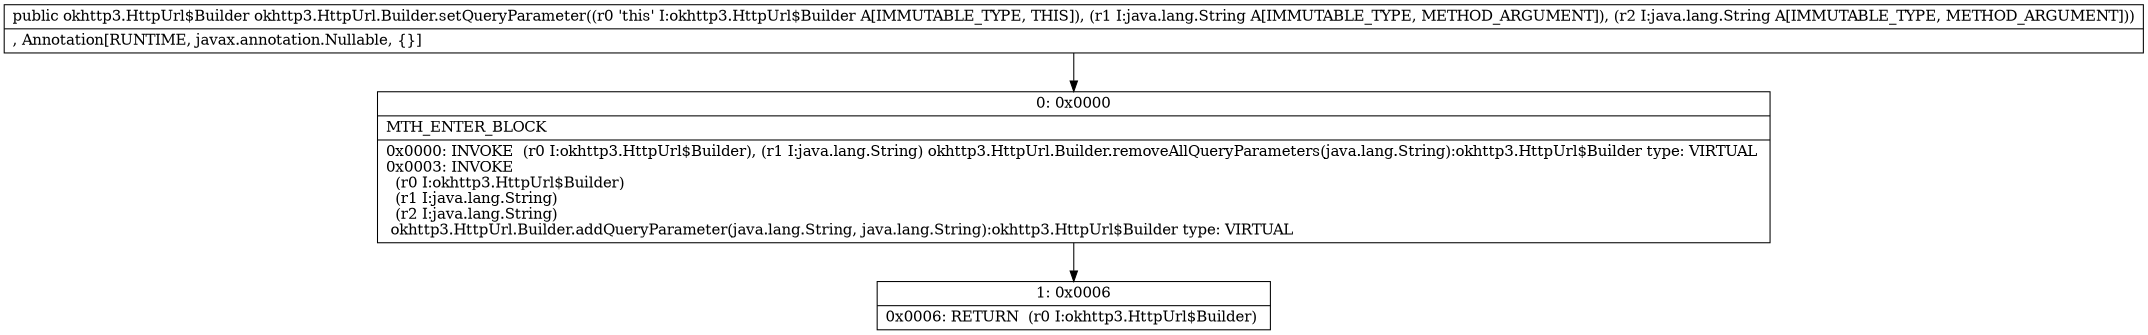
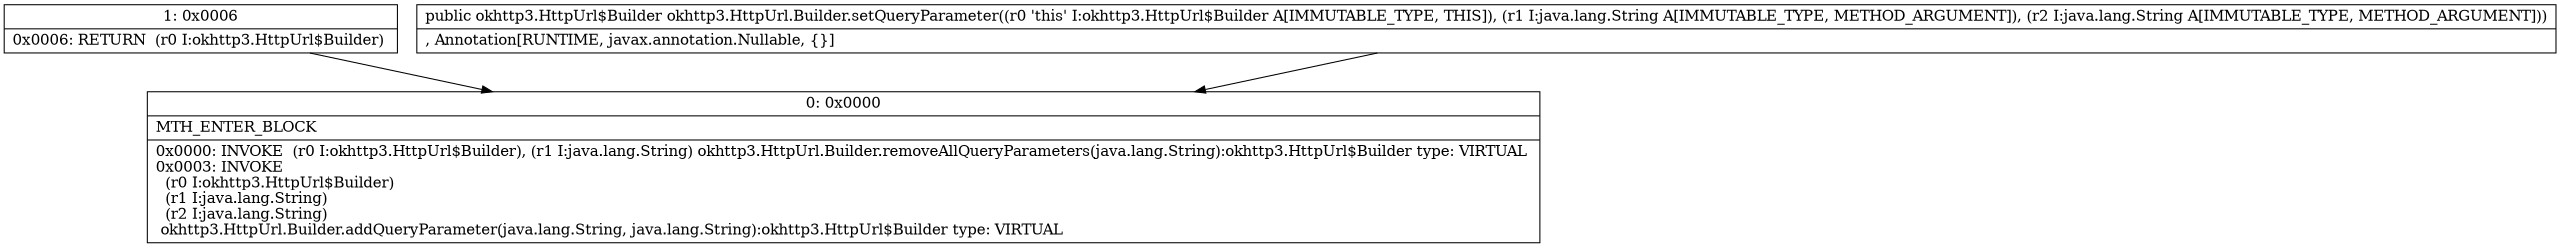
edge "0: 0x0000" -> "1: 0x0006": reversed
